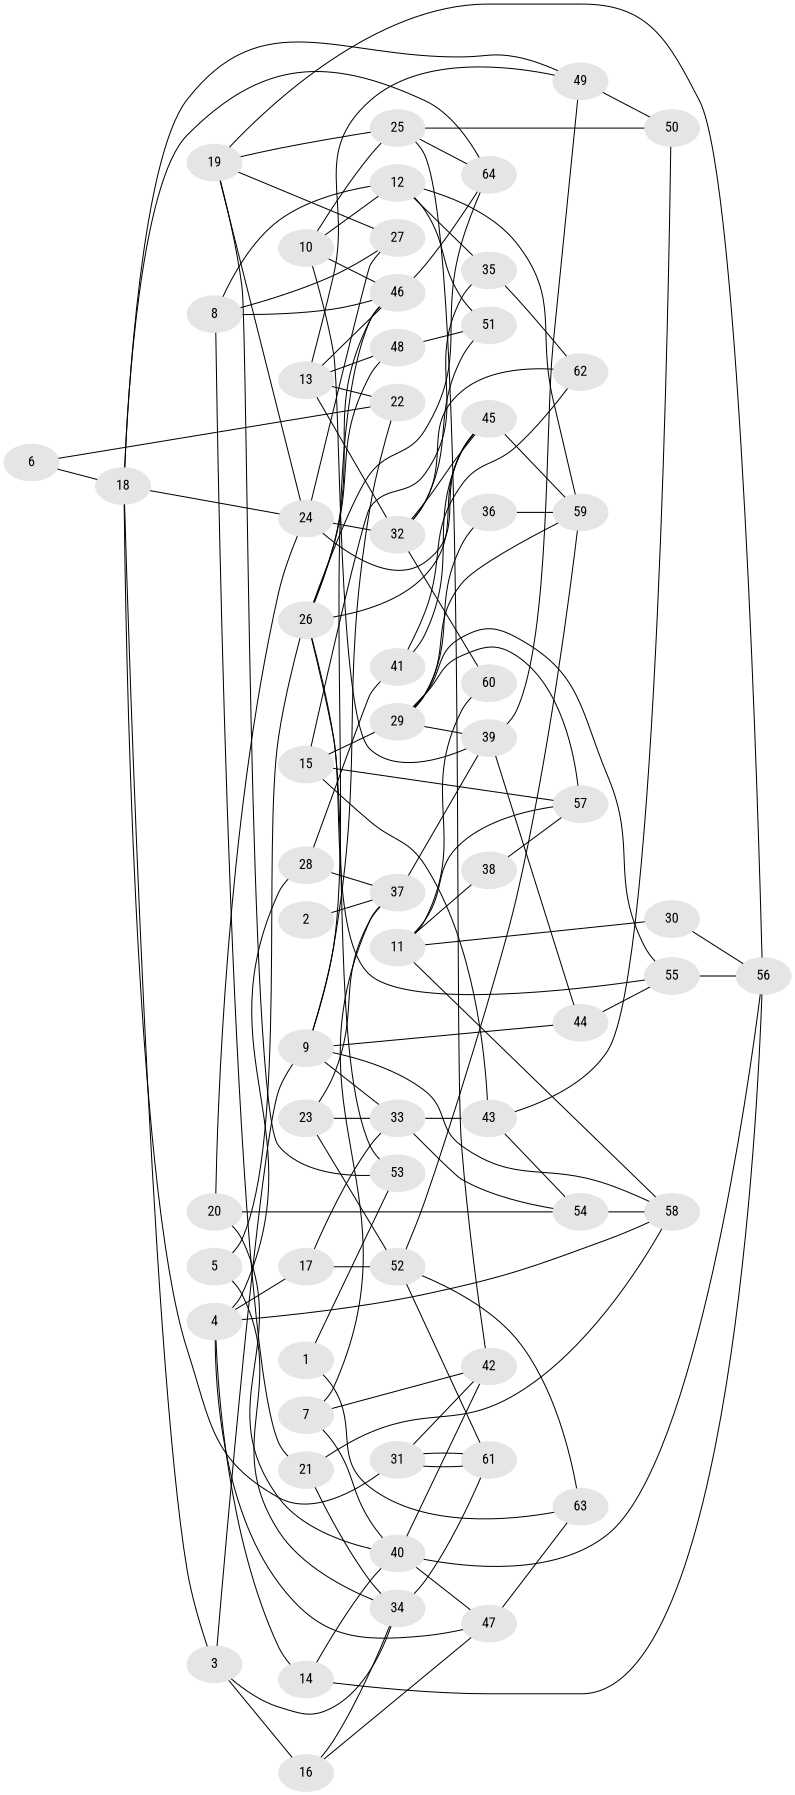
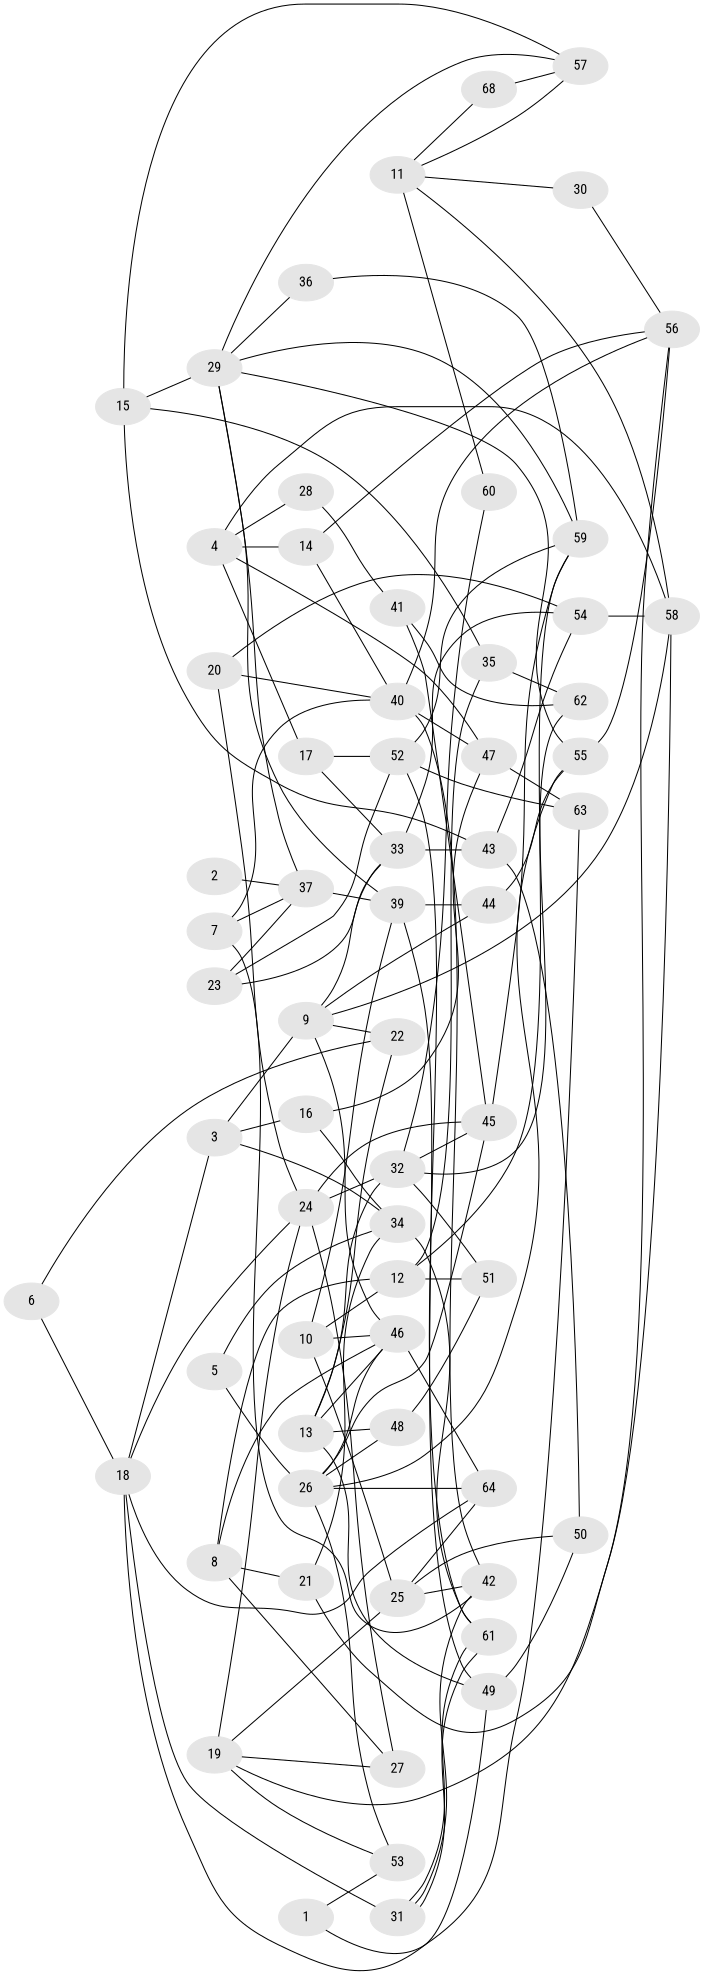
node "38": label "38" -> "68"
edge "28" -- "37": now "29" -- "37"
